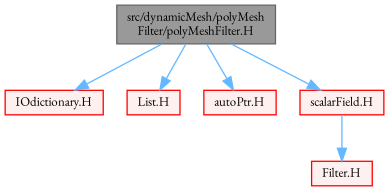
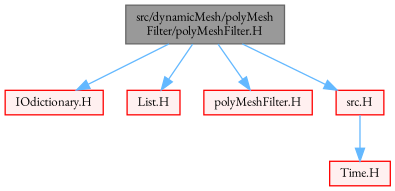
node "autoPtr.H": label "autoPtr.H" -> "polyMeshFilter.H"
node "scalarField.H": label "scalarField.H" -> "src.H"
node "Filter.H": label "Filter.H" -> "Time.H"
